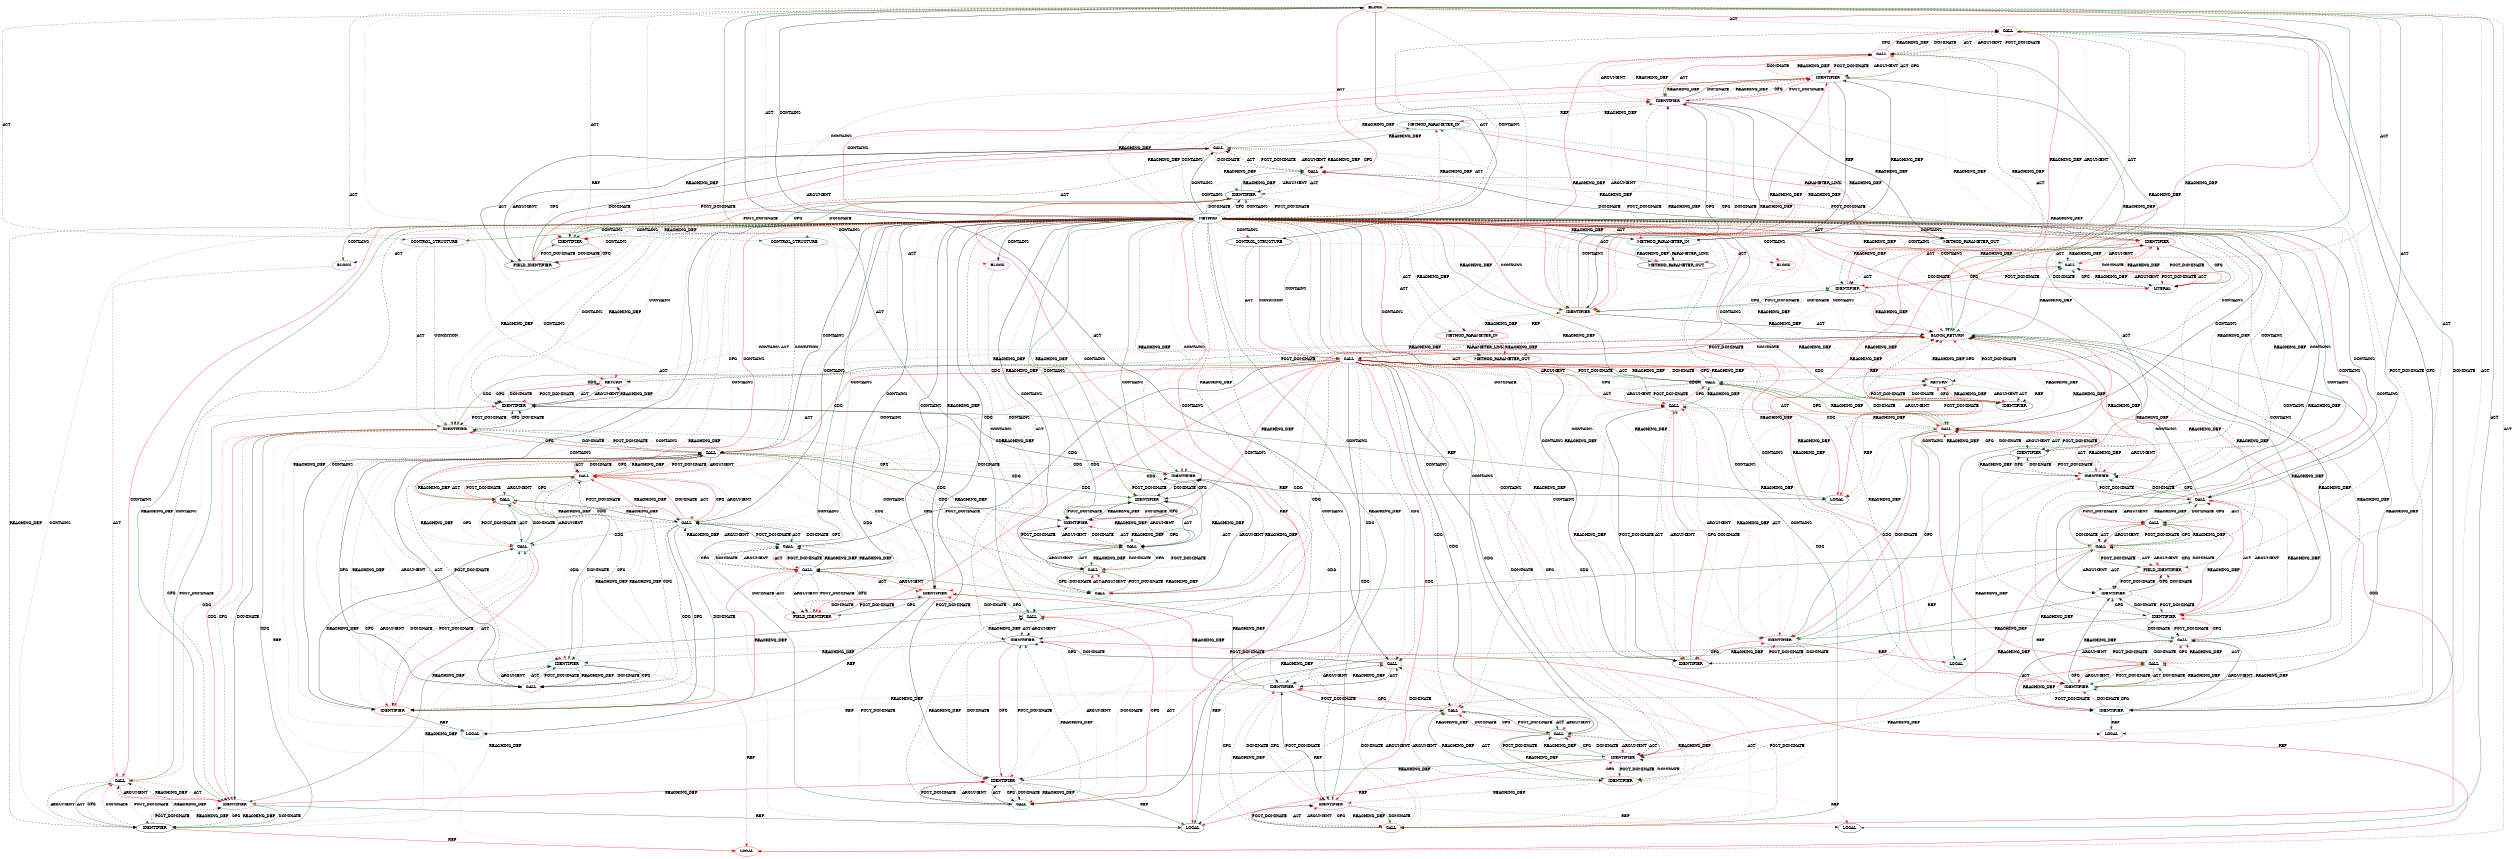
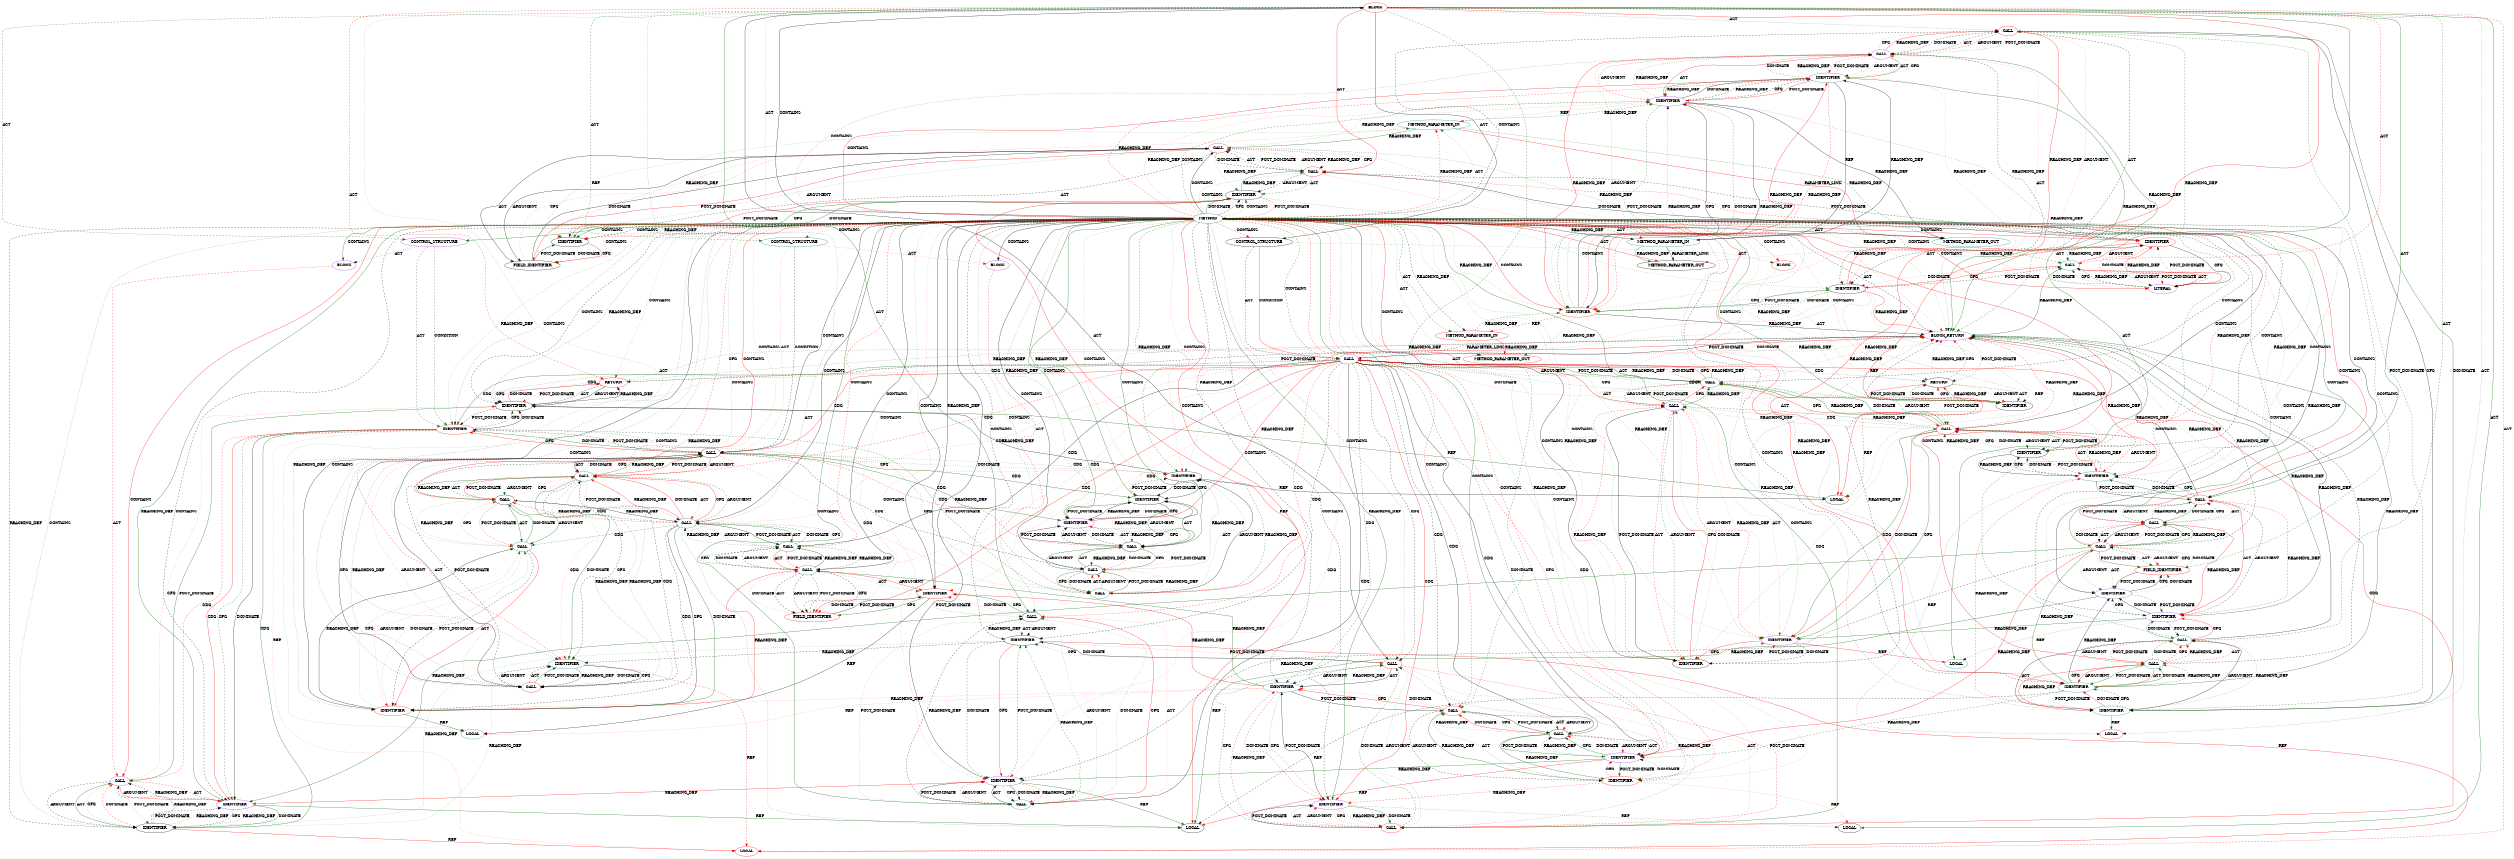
edge "METHOD" -> "BLOCK_RETURN": style dotted -> dashed
node "LITERAL": color teal -> purple
